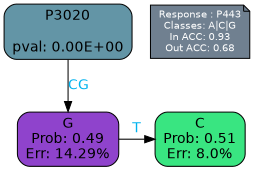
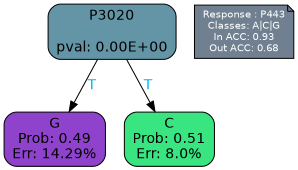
edge "P3020 pval: 0.00E+00" -> "G Prob: 0.49 Err: 14.29%": label "CG" -> "T"
edge "G Prob: 0.49 Err: 14.29%" -> "C Prob: 0.51 Err: 8.0%": now "P3020 pval: 0.00E+00" -> "C Prob: 0.51 Err: 8.0%"
